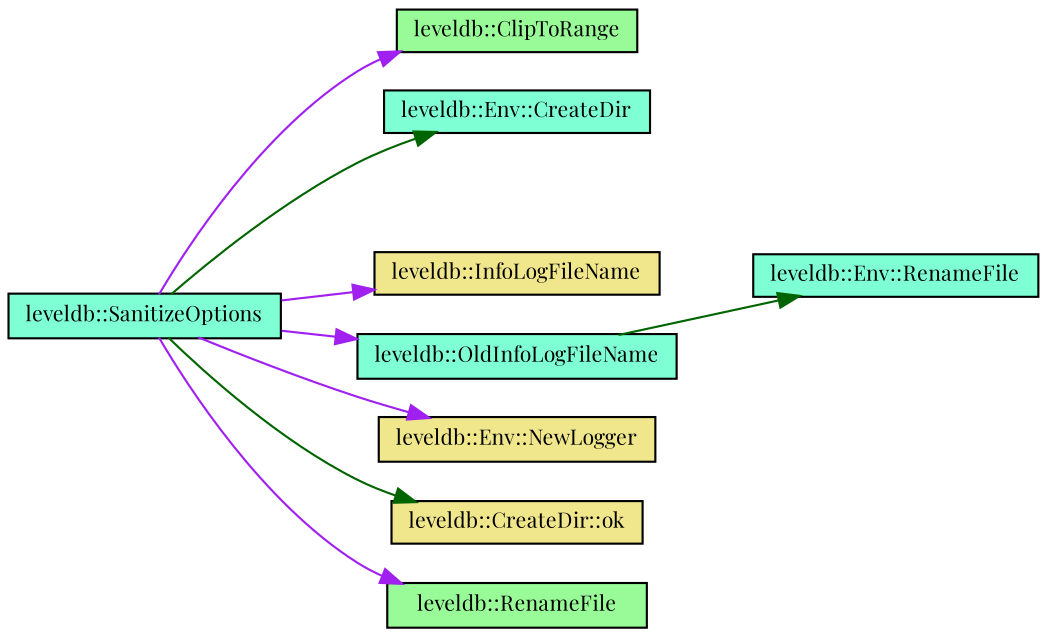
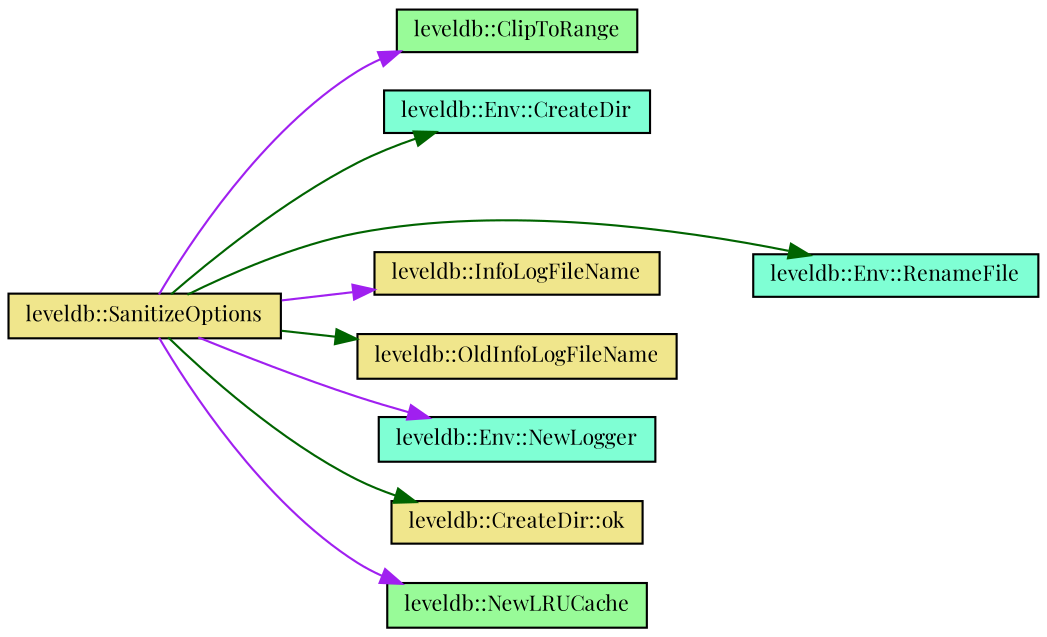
node "leveldb::SanitizeOptions": fillcolor aquamarine -> khaki
edge "leveldb::OldInfoLogFileName" -> "leveldb::Env::RenameFile": now "leveldb::SanitizeOptions" -> "leveldb::Env::RenameFile"
edge "leveldb::SanitizeOptions" -> "leveldb::OldInfoLogFileName": color purple -> darkgreen
node "leveldb::OldInfoLogFileName": fillcolor aquamarine -> khaki
node "leveldb::Env::NewLogger": fillcolor khaki -> aquamarine
node "leveldb::RenameFile": label "leveldb::RenameFile" -> "leveldb::NewLRUCache"
